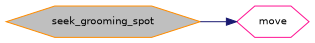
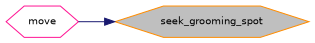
edge "seek_grooming_spot" -> "move": reversed
